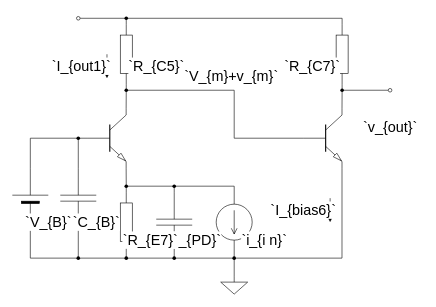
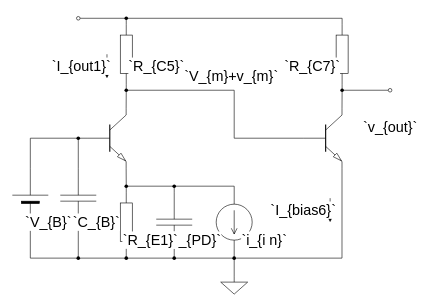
node "`R_{E7}`": label "`R_{E7}`" -> "`R_{E1}`"
